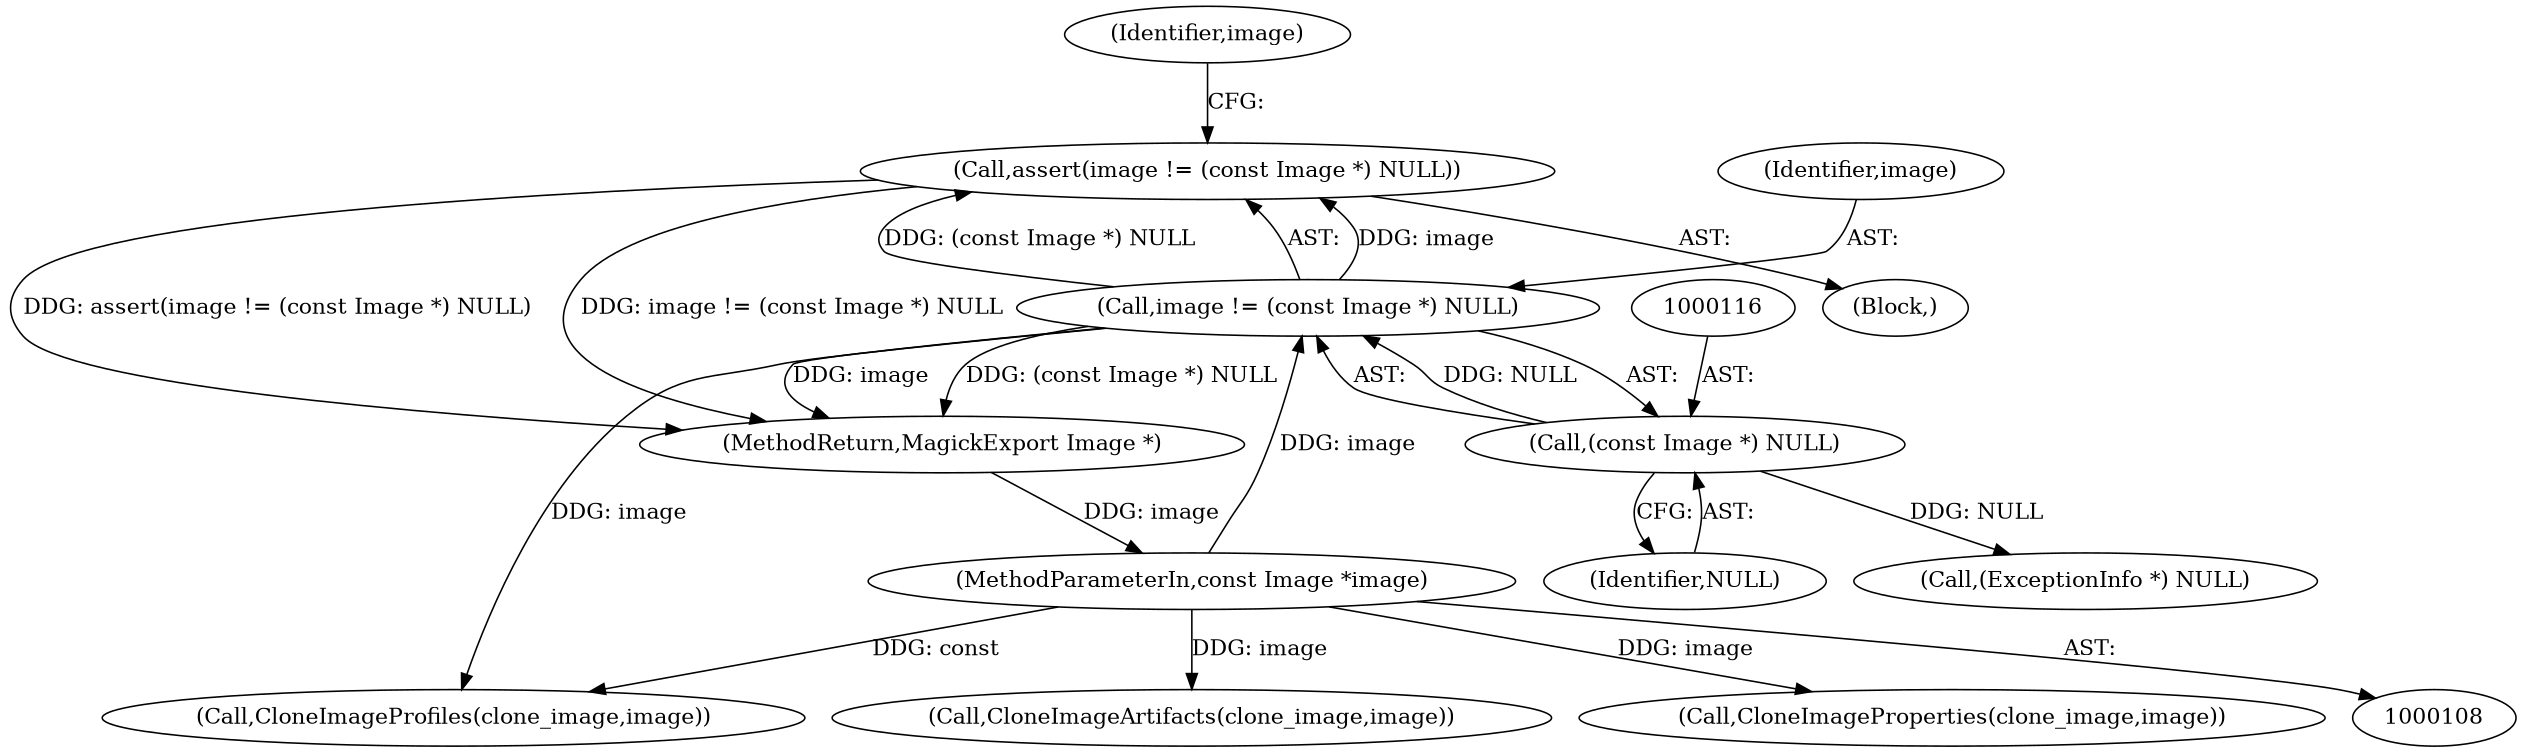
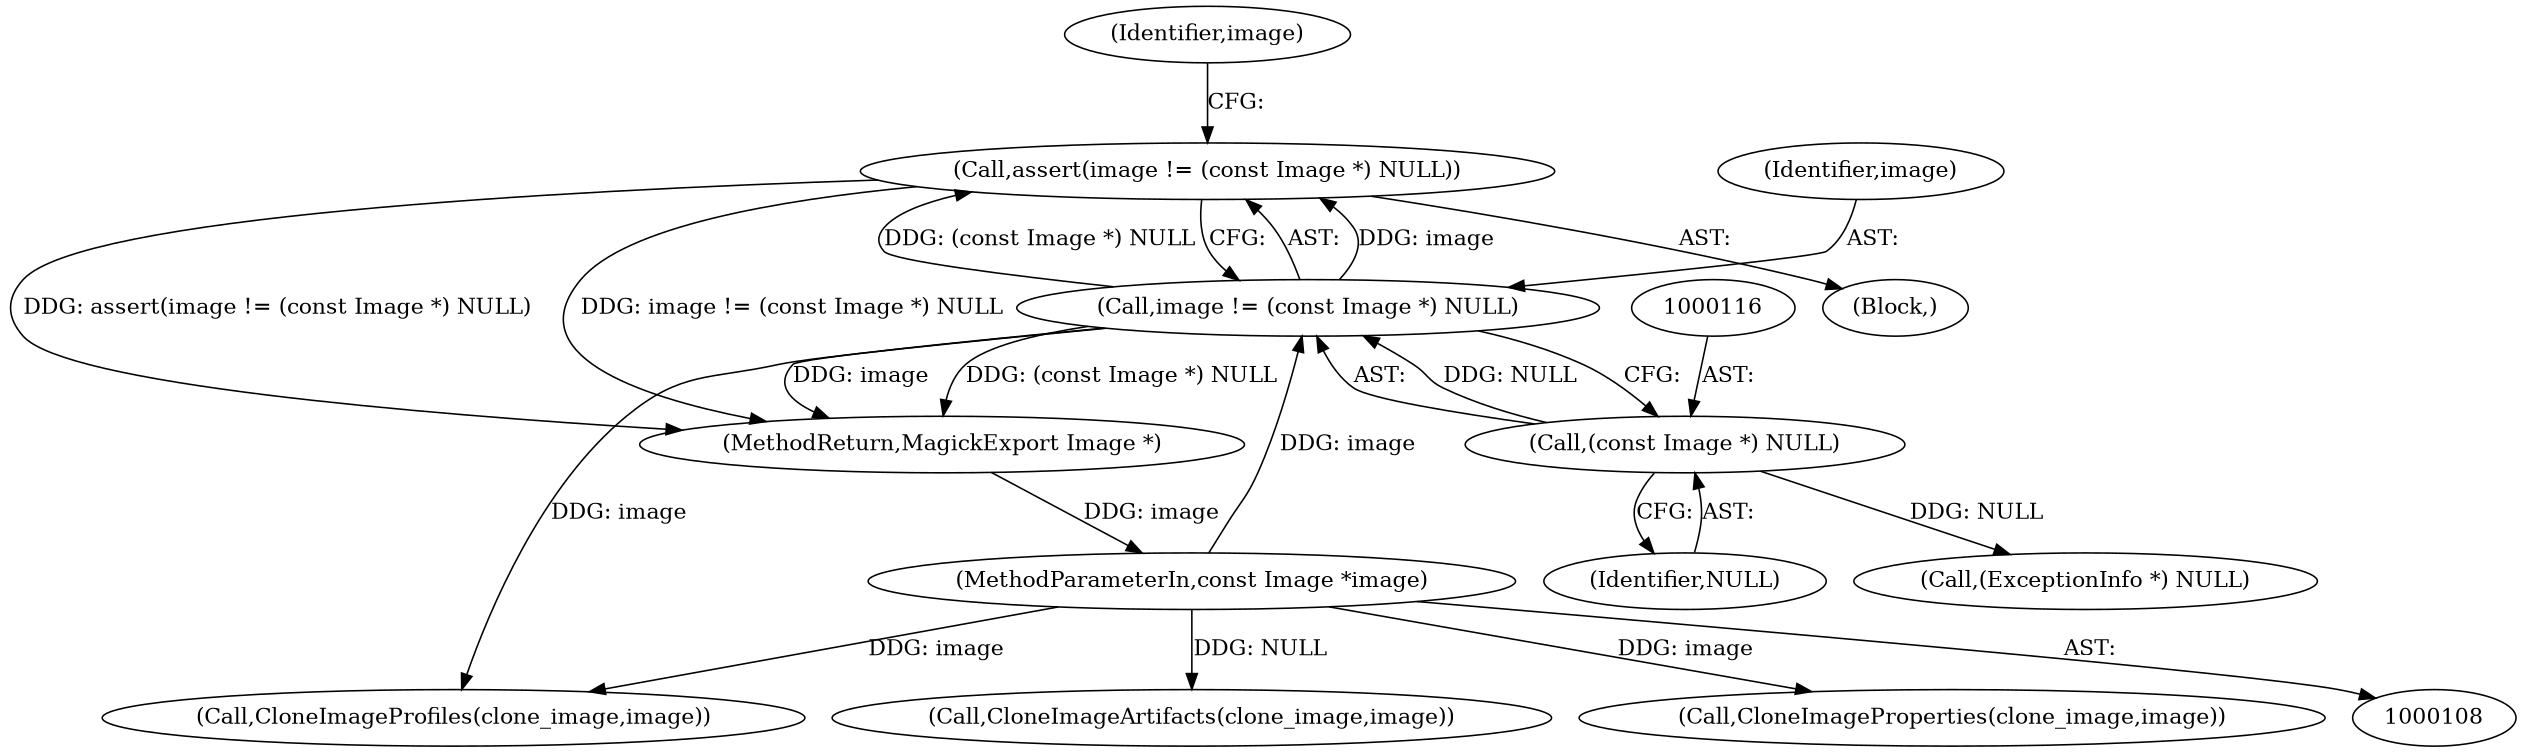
edge "(Call,assert(image != (const Image *) NULL))" -> "(Call,image != (const Image *) NULL)": added, label "CFG:"
edge "(Call,image != (const Image *) NULL)" -> "(Call,(const Image *) NULL)": label "AST: " -> "CFG: "
edge "(MethodParameterIn,const Image *image)" -> "(Call,CloneImageProfiles(clone_image,image))": label "DDG: const" -> "DDG: image"
edge "(MethodParameterIn,const Image *image)" -> "(Call,CloneImageArtifacts(clone_image,image))": label "DDG: image" -> "DDG: NULL"
